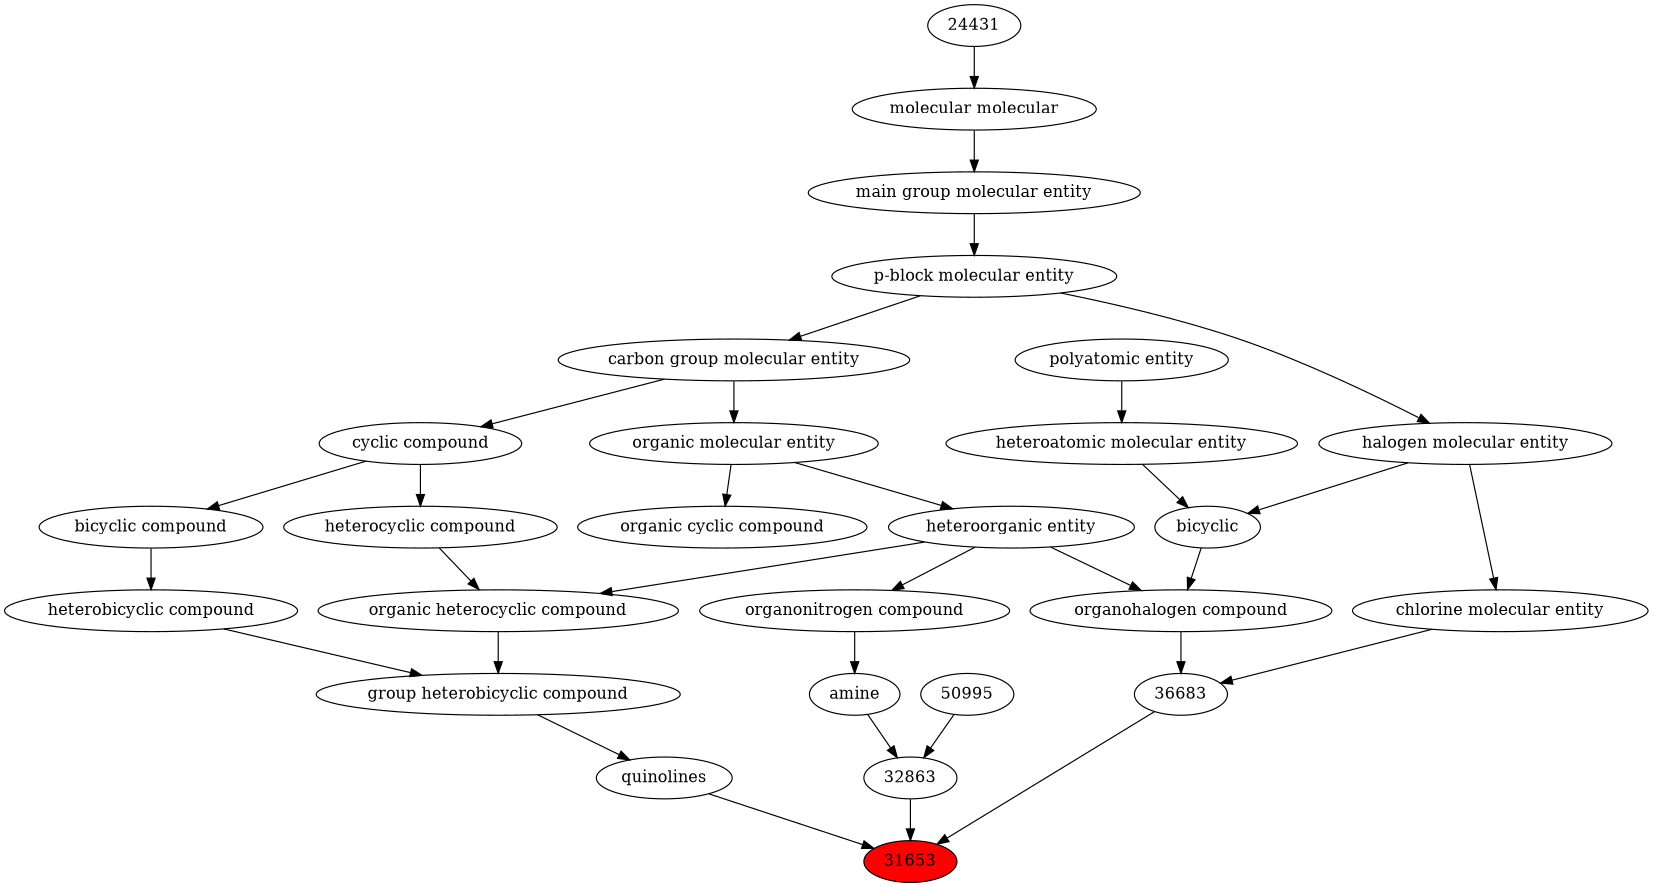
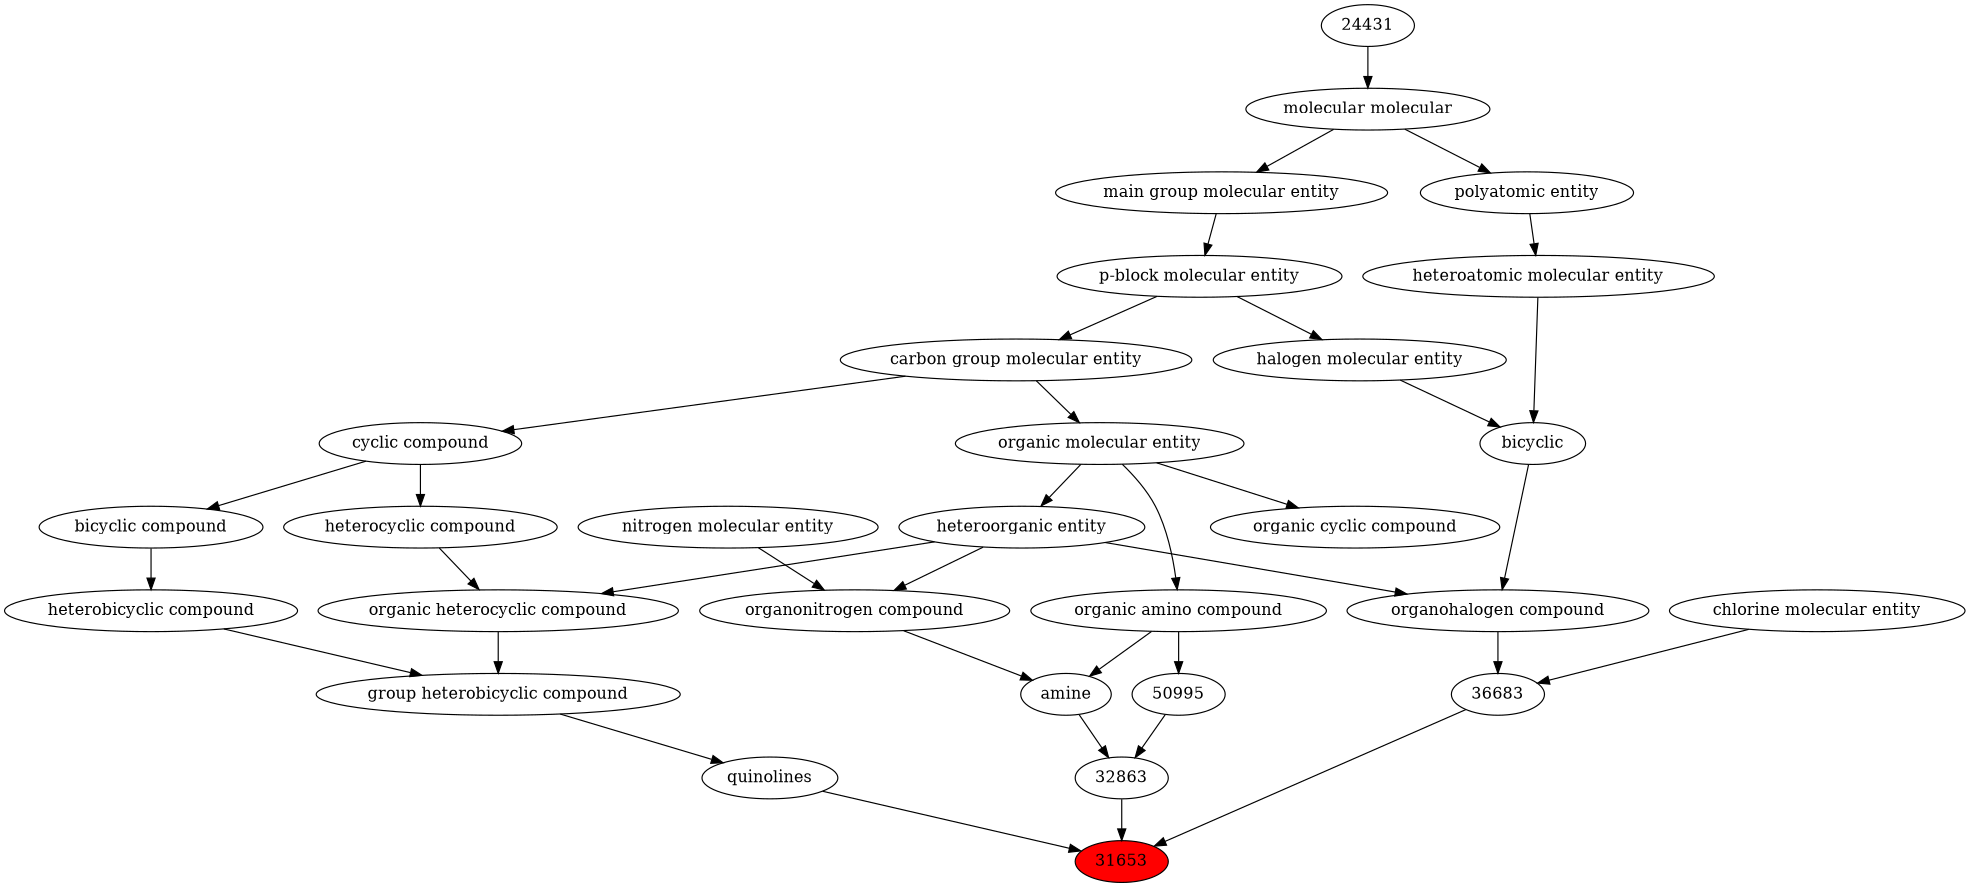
edge "molecular molecular" -> "polyatomic entity": added
edge "halogen molecular entity" -> "chlorine molecular entity": removed
node "nitrogen molecular entity": added
node "organic amino compound": added
